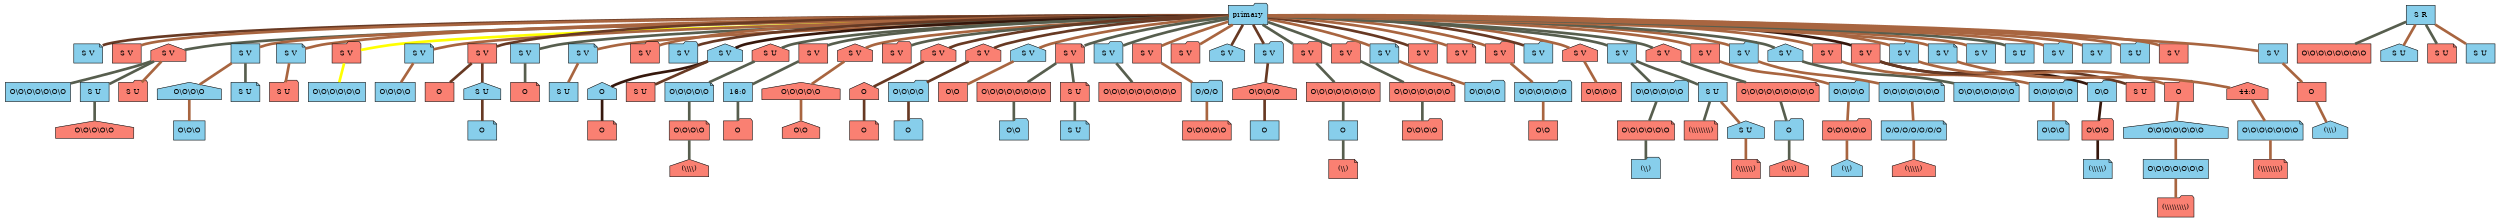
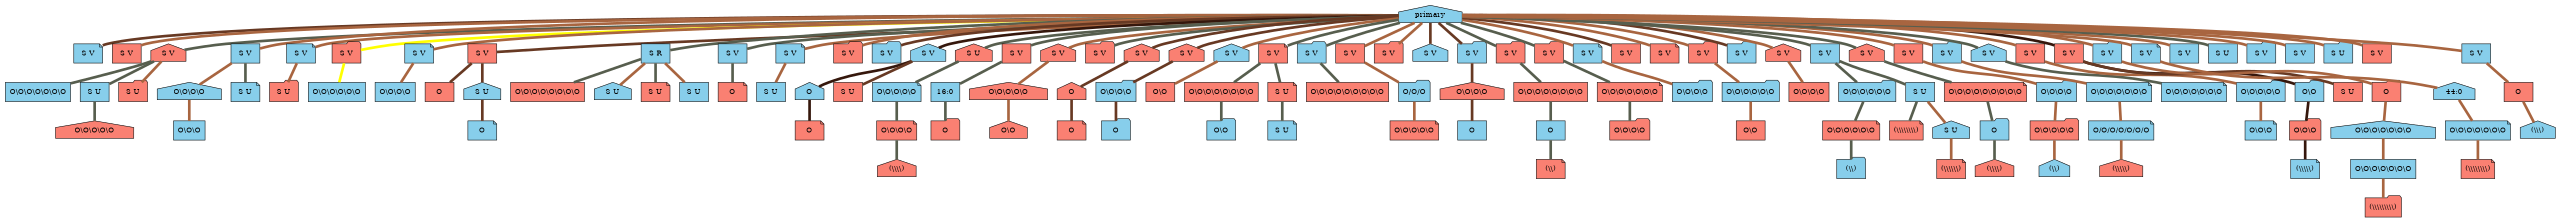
node "primary": shape folder -> house
edge "primary" -- "S R": added
node "44:0": fillcolor salmon -> skyblue
